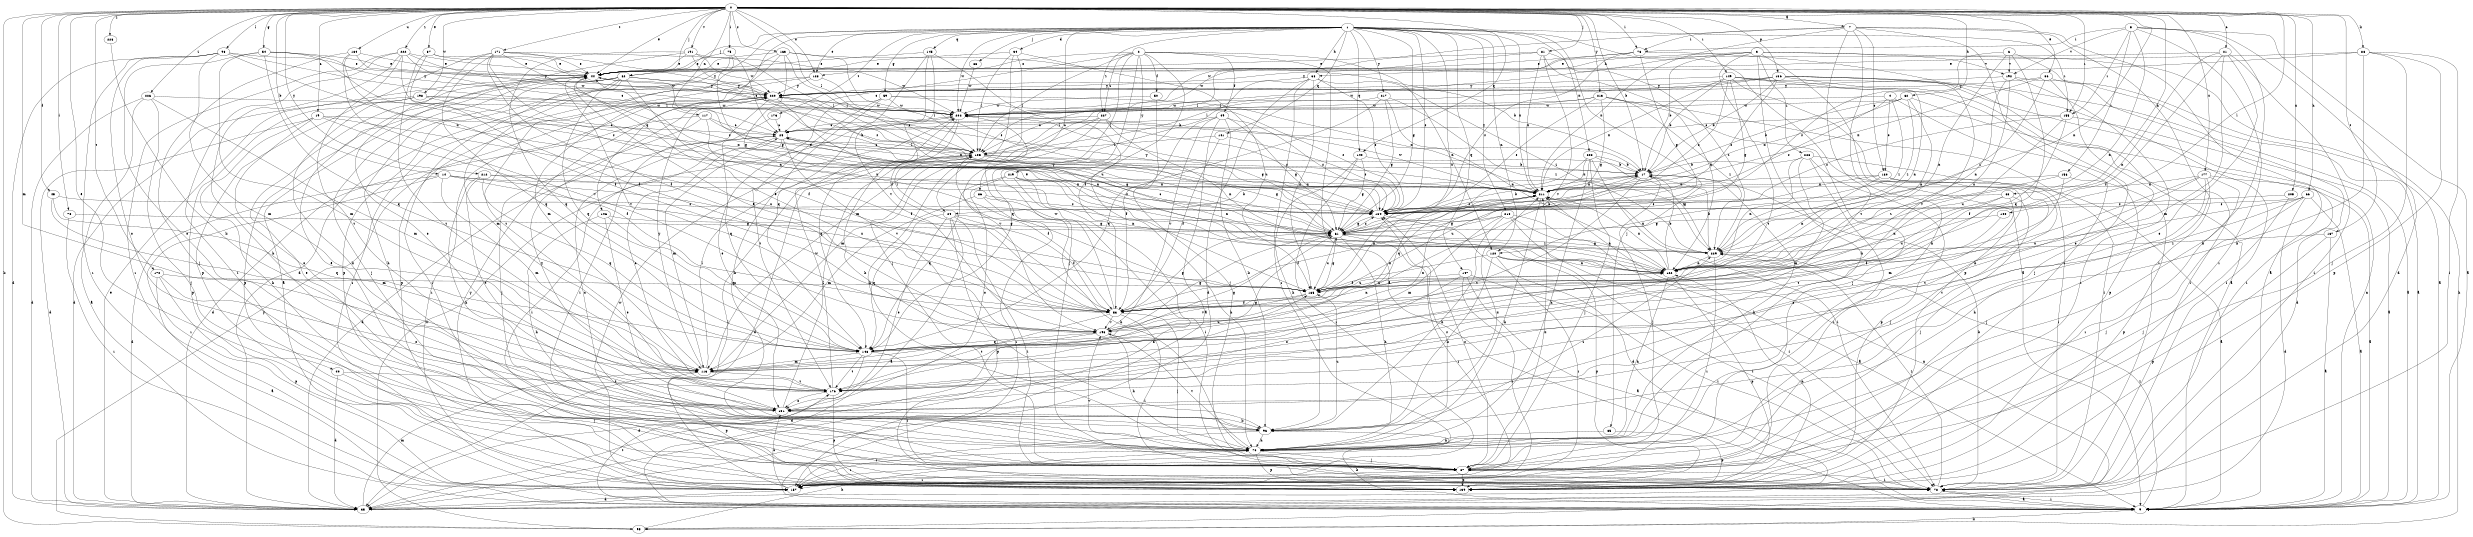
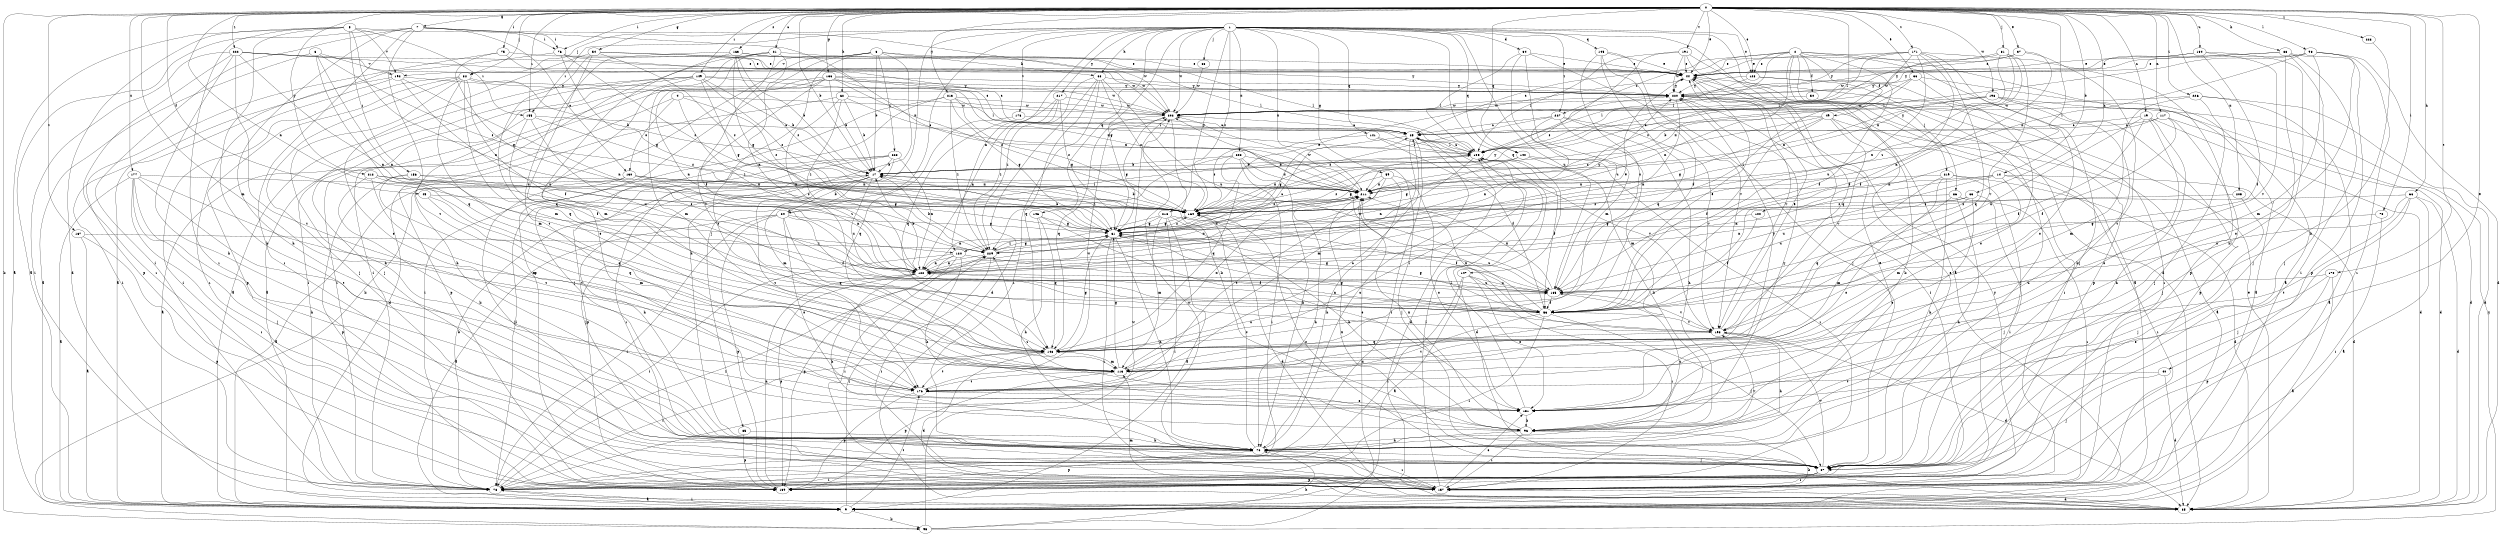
edge "59" -> "202": removed, label "w"
edge "149" -> "9": label "n" -> "a"
